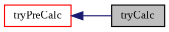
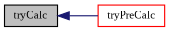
edge "tryCalc" -> "tryPreCalc": reversed
